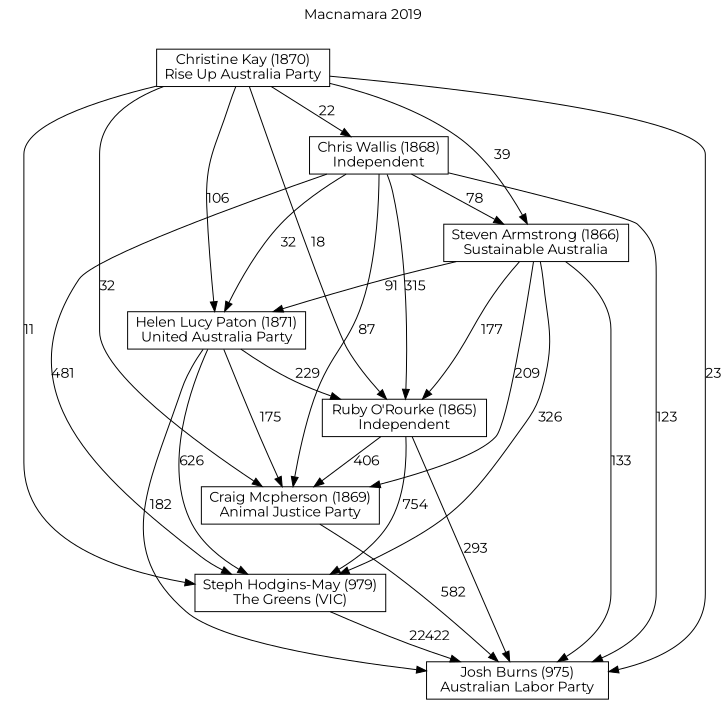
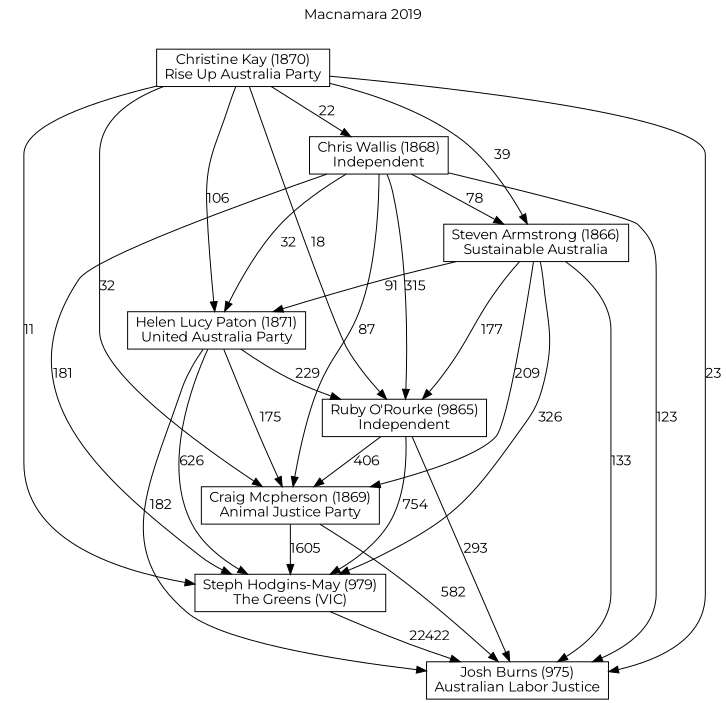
edge "Chris Wallis (1868) Independent" -> "Steph Hodgins-May (979) The Greens (VIC)": label "481" -> "181"
node "Ruby O'Rourke (1865) Independent": label "Ruby O'Rourke (1865) Independent" -> "Ruby O'Rourke (9865) Independent"
edge "Craig Mcpherson (1869) Animal Justice Party" -> "Steph Hodgins-May (979) The Greens (VIC)": added, label "1605"
node "Josh Burns (975) Australian Labor Party": label "Josh Burns (975) Australian Labor Party" -> "Josh Burns (975) Australian Labor Justice"
